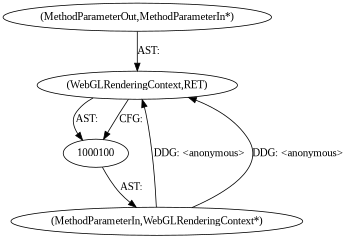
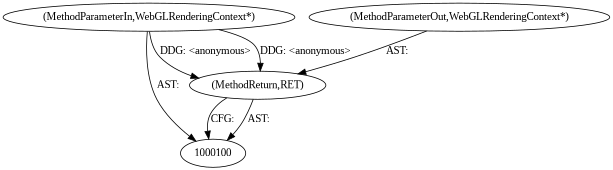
node "(MethodParameterOut,MethodParameterIn*)": label "(MethodParameterOut,MethodParameterIn*)" -> "(MethodParameterOut,WebGLRenderingContext*)"
node "(WebGLRenderingContext,RET)": label "(WebGLRenderingContext,RET)" -> "(MethodReturn,RET)"
edge "1000100" -> "(MethodParameterIn,WebGLRenderingContext*)": reversed
